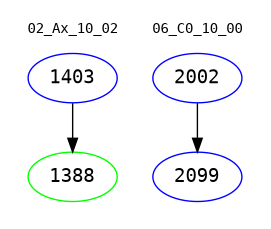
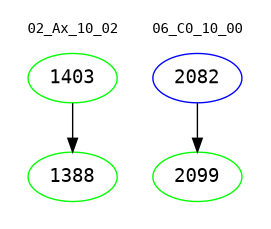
node "1403": color blue -> green
node "2002": label "2002" -> "2082"
node "2099": color blue -> green
